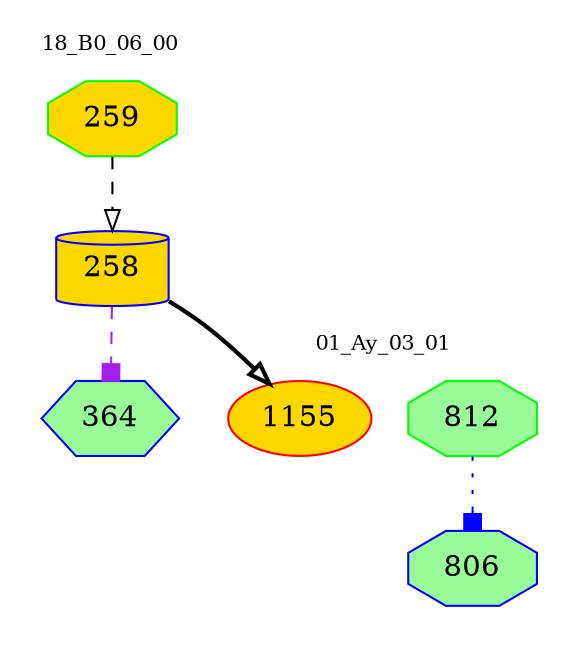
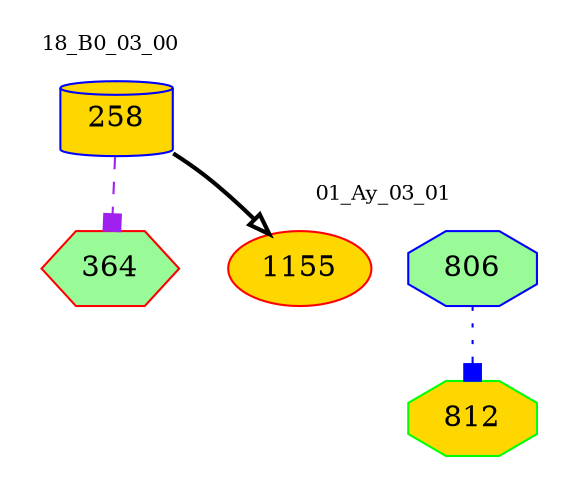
cluster "18_B0_06_00": label "18_B0_06_00" -> "18_B0_03_00"
node "259": removed
node "364": color blue -> red
node "812": fillcolor palegreen -> gold
edge "812" -> "806": reversed
